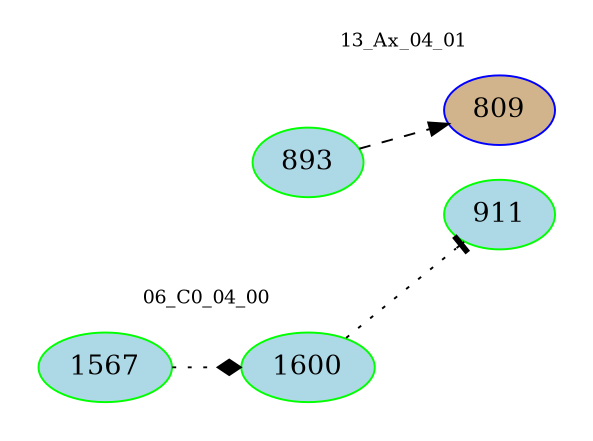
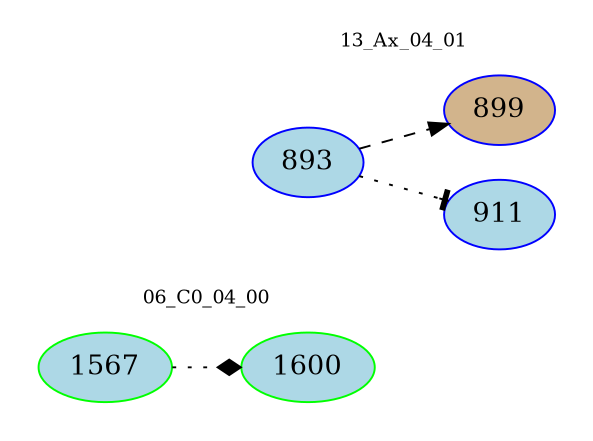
node "809": label "809" -> "899"
node "893": color green -> blue
node "911": color green -> blue
edge "1600" -> "911": now "893" -> "911"
